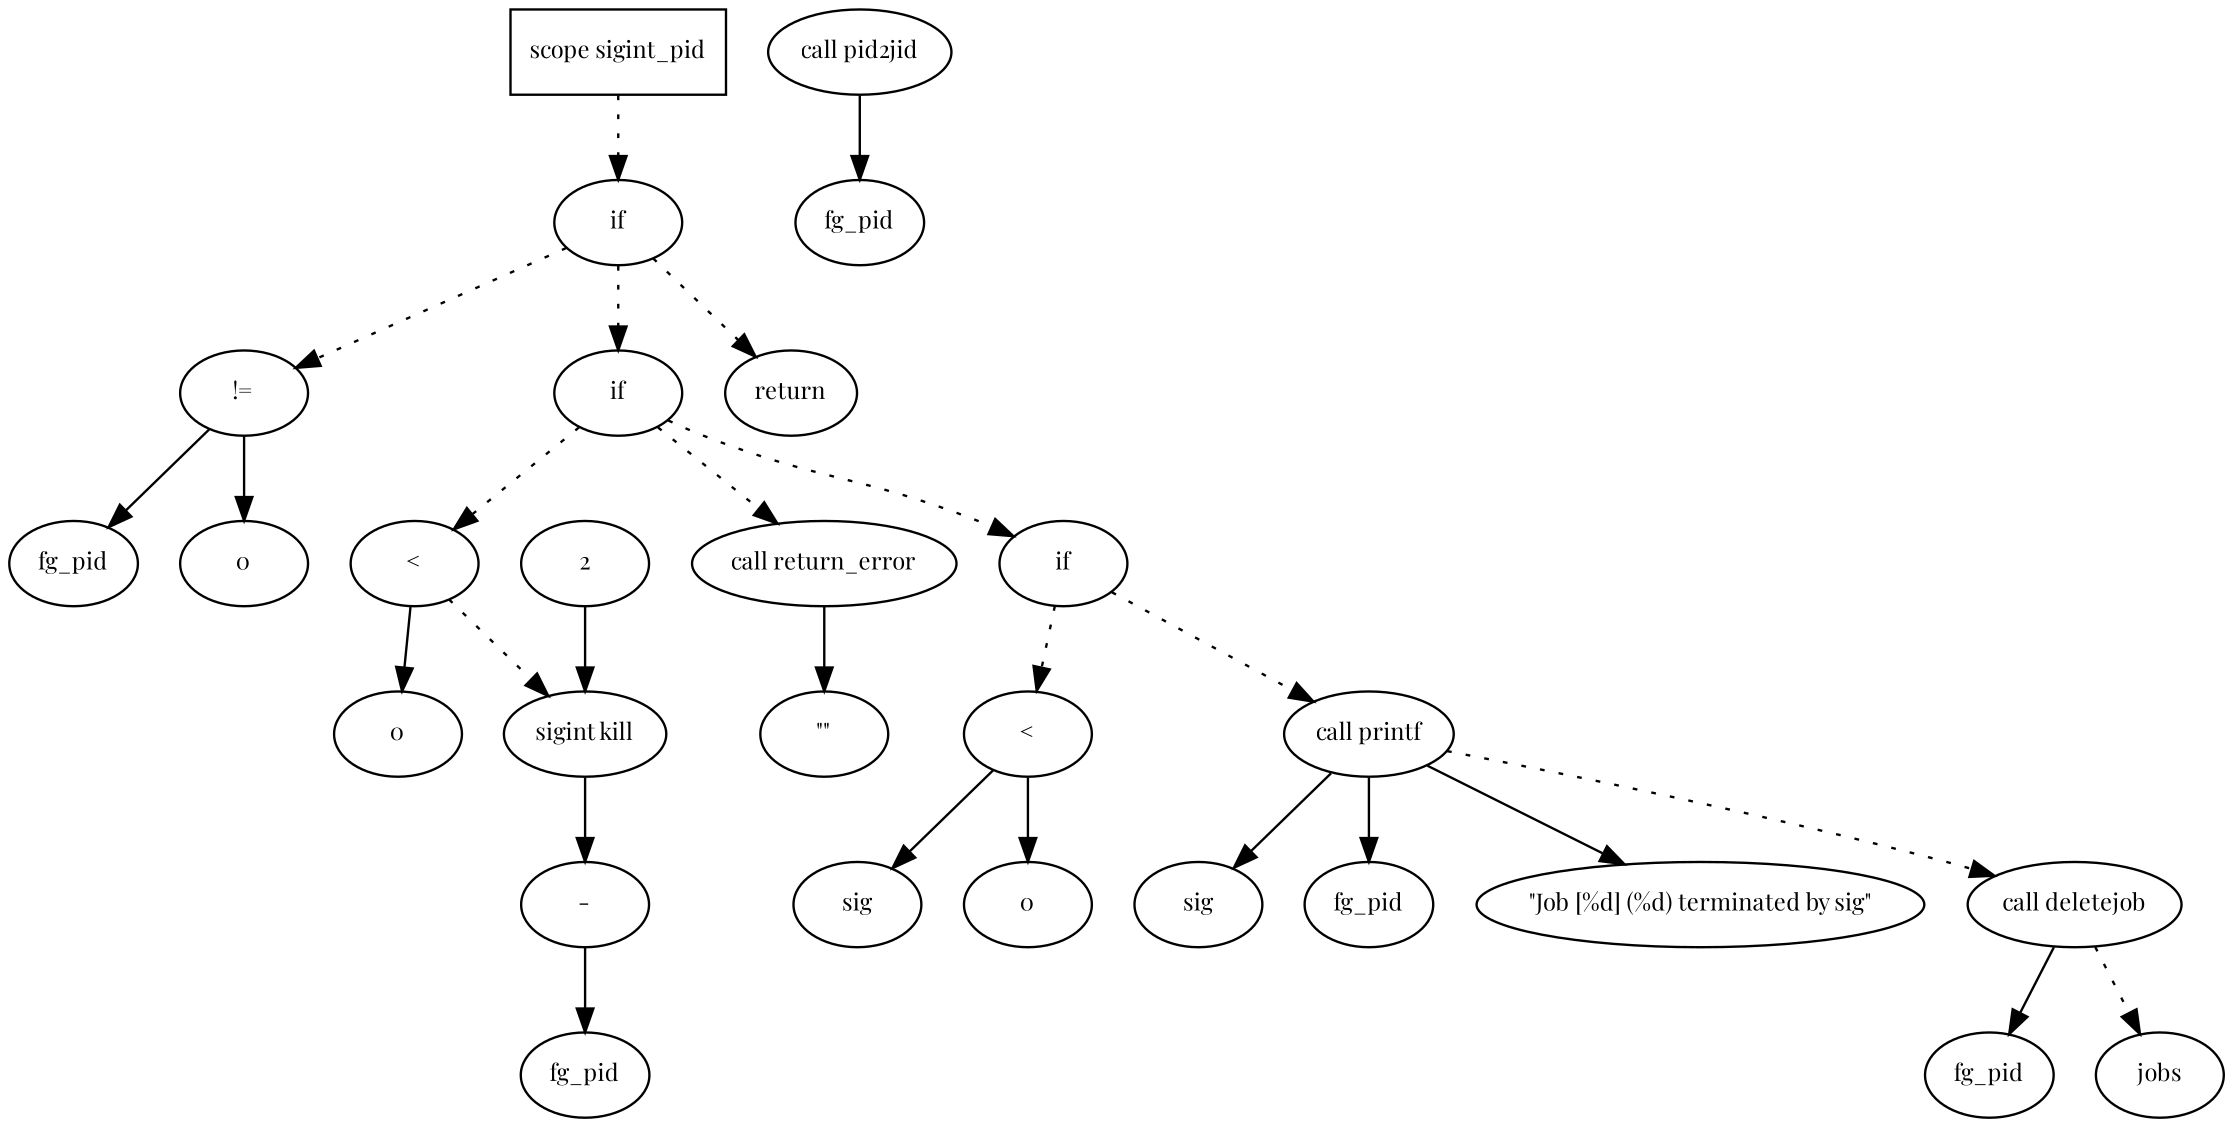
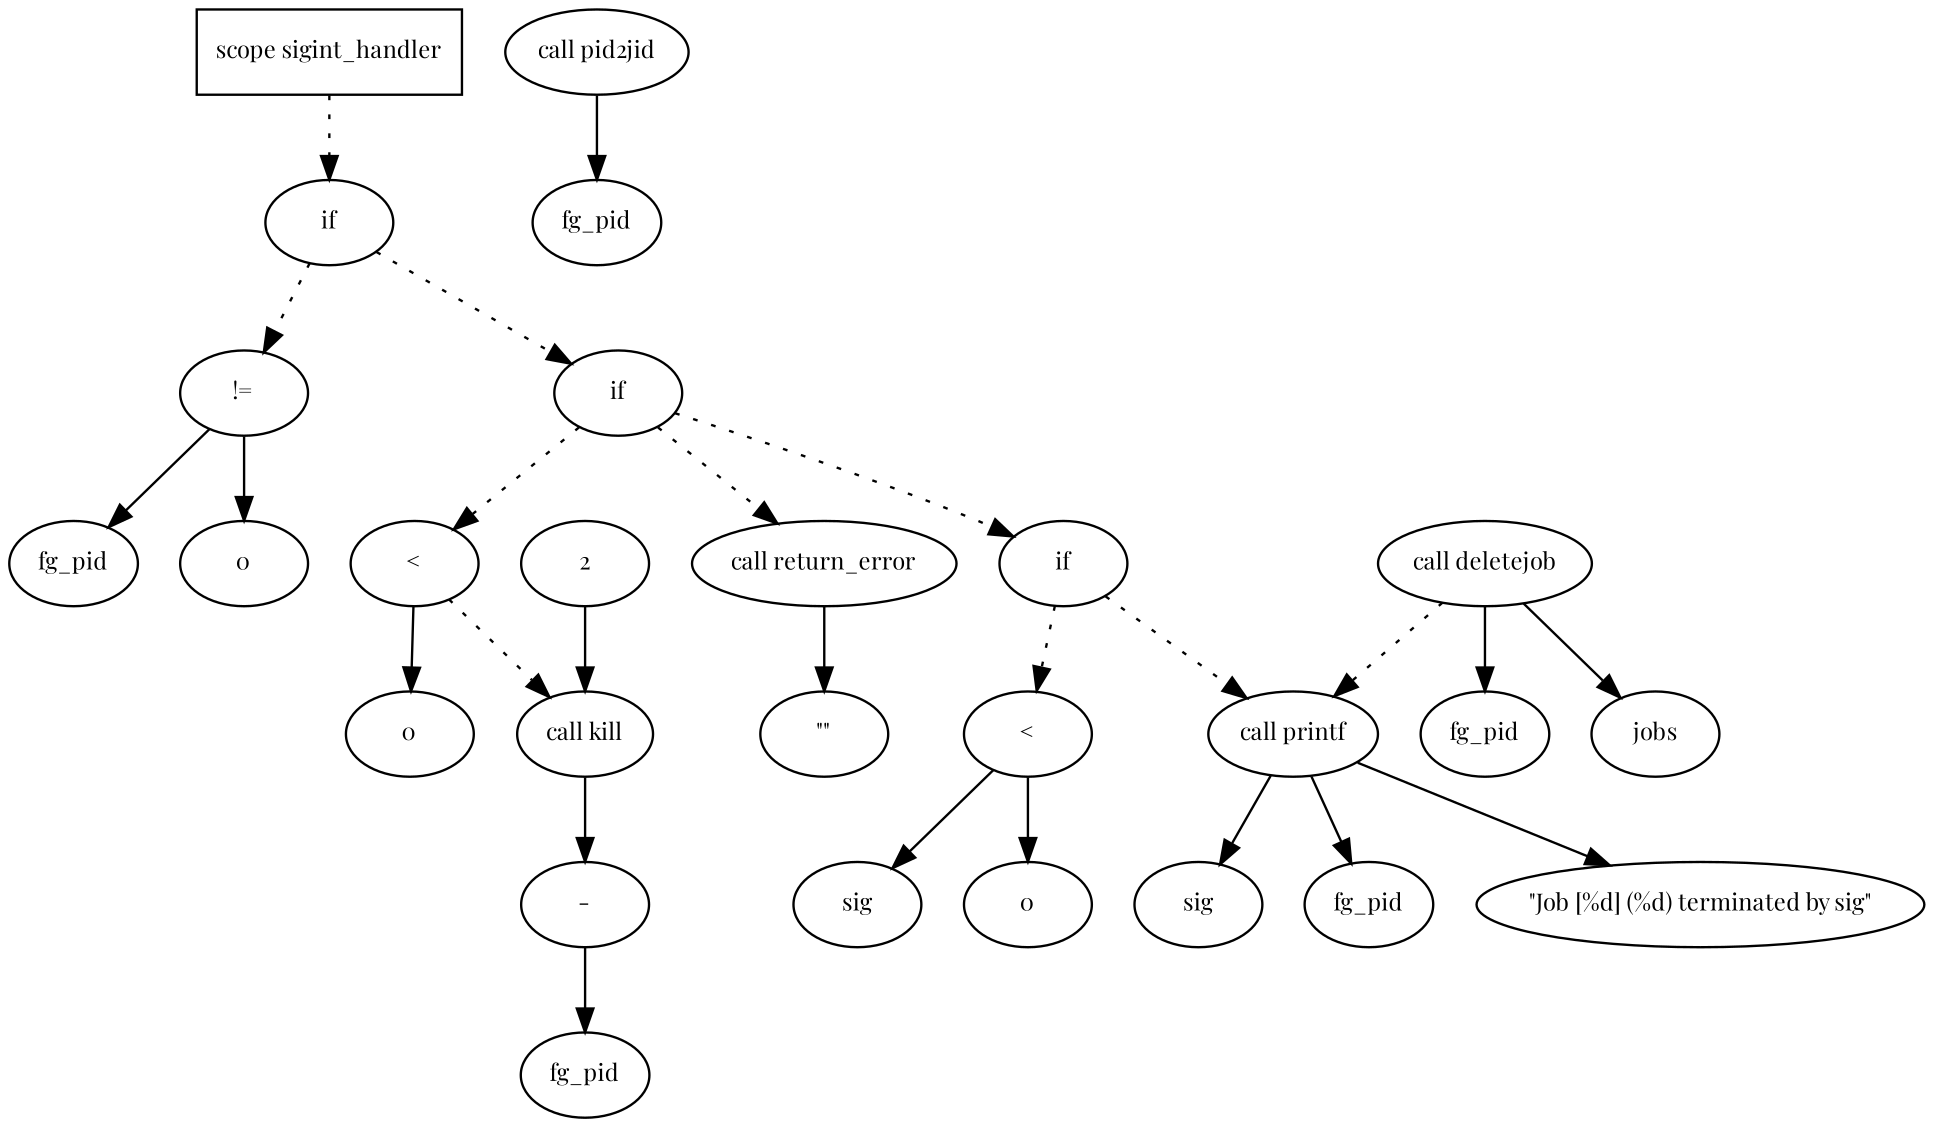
node "scope sigint_pid": label "scope sigint_pid" -> "scope sigint_handler"
node "return": removed
node "sigint kill": label "sigint kill" -> "call kill"
edge "call printf" -> "call deletejob": reversed
edge "call deletejob" -> "jobs": style dotted -> solid
